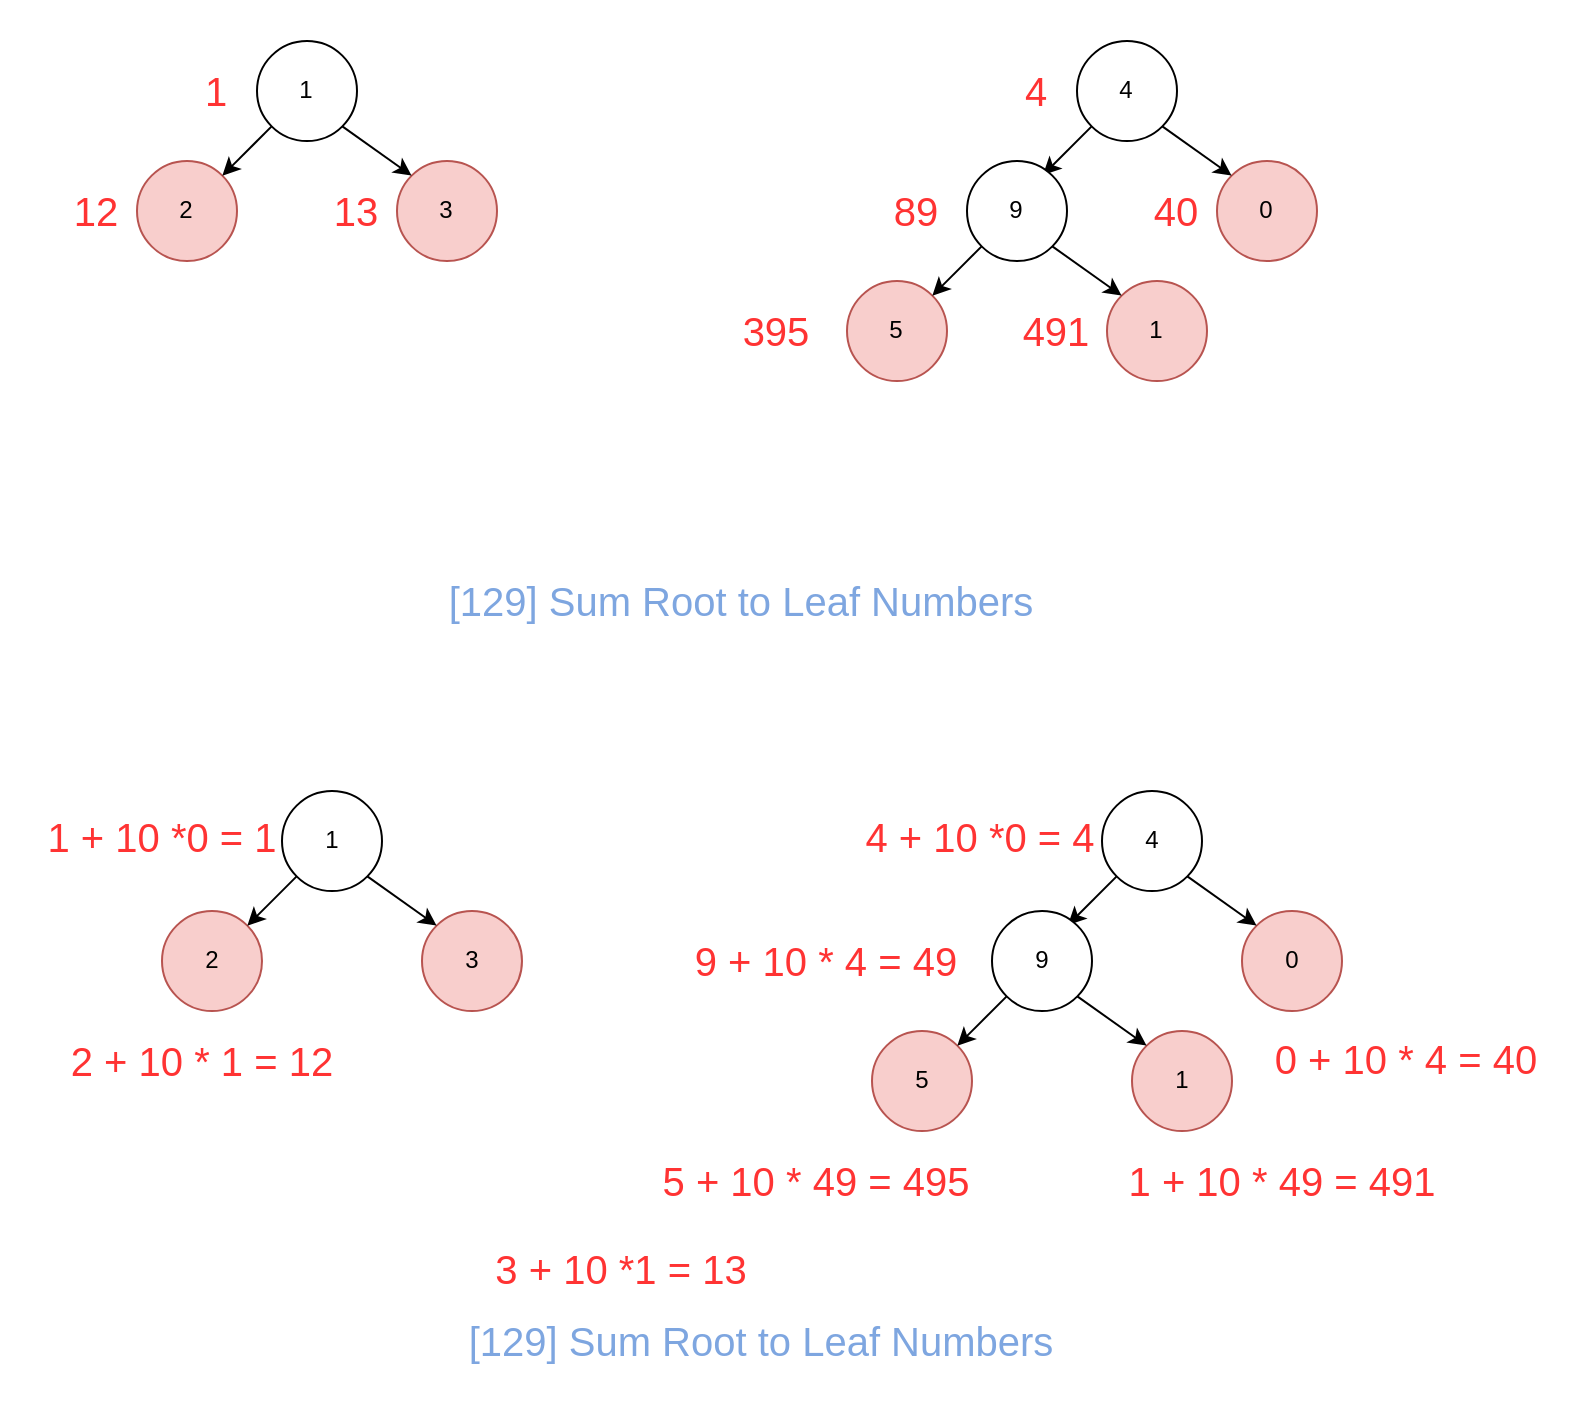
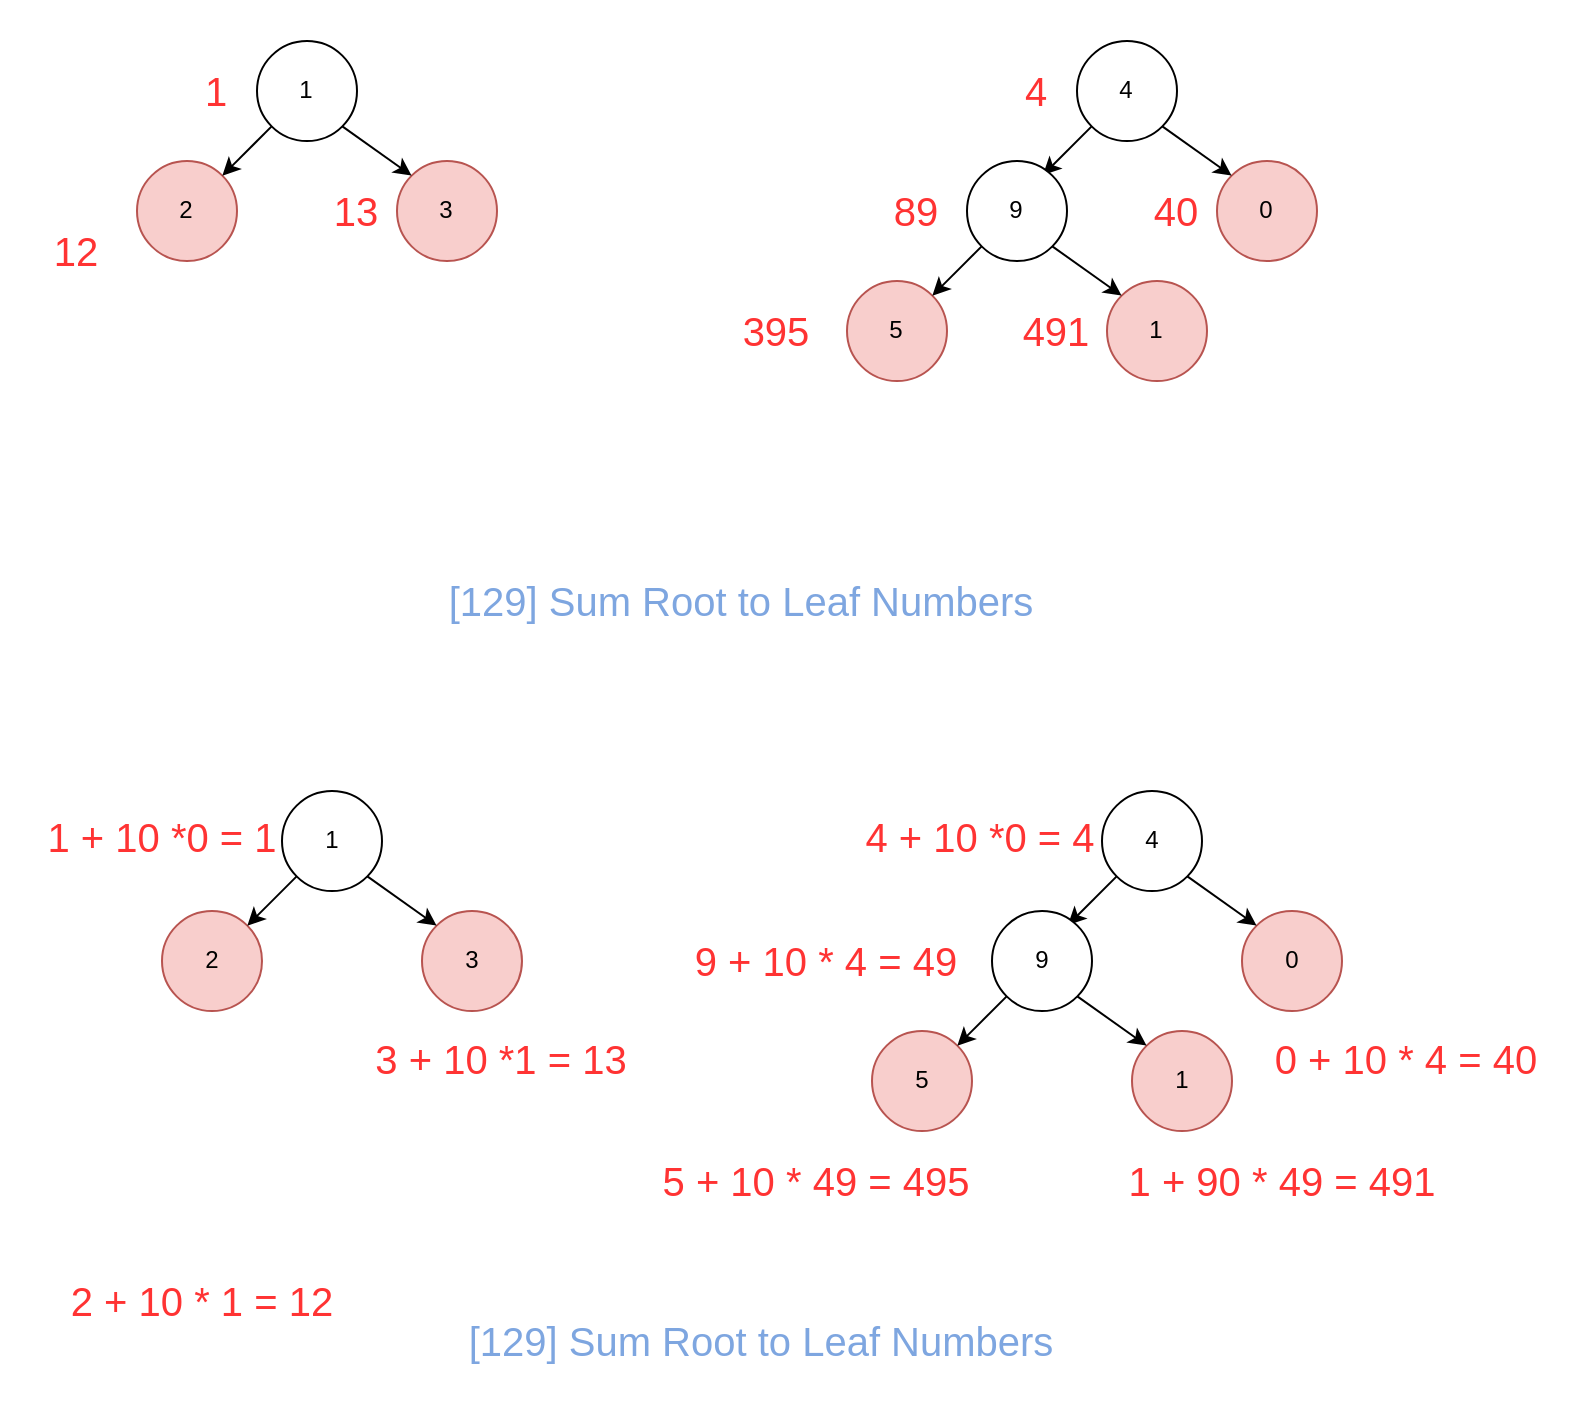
node "12": moved (97, 211) -> (77, 251)
node "2 + 10 * 1 = 12": moved (202, 1061) -> (202, 1301)
node "1 + 10 * 49 = 491": label "1 + 10 * 49 = 491" -> "1 + 90 * 49 = 491"
node "3 + 10 *1 = 13": moved (622, 1269) -> (502, 1059)
